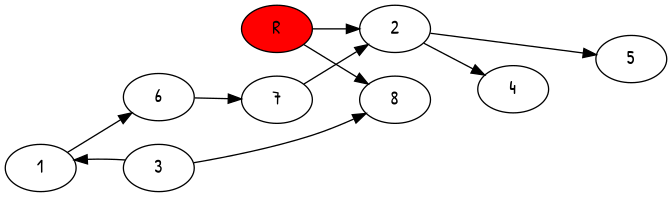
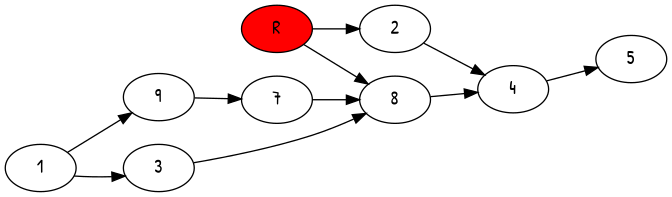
edge "2" -> "5": now "4" -> "5"
edge "7" -> "2": now "7" -> "8"
edge "8" -> "4": added
node "6": label "6" -> "9"
edge "3" -> "1": reversed
